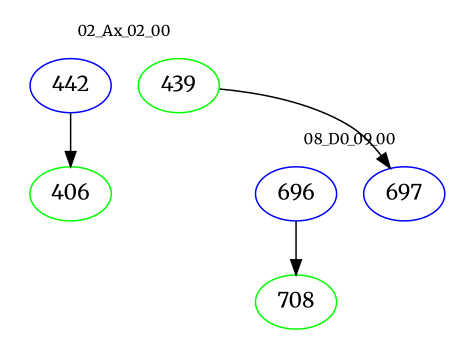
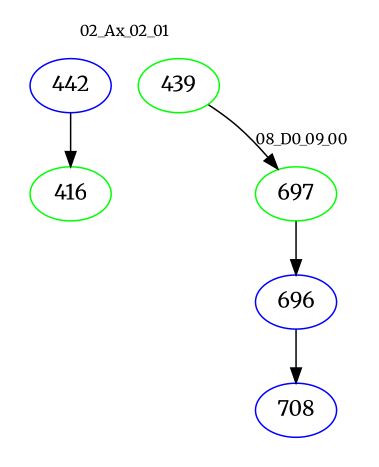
cluster "02_Ax_02_00": label "02_Ax_02_00" -> "02_Ax_02_01"
node "406": label "406" -> "416"
node "697": color blue -> green
edge "697" -> "696": added
node "708": color green -> blue
